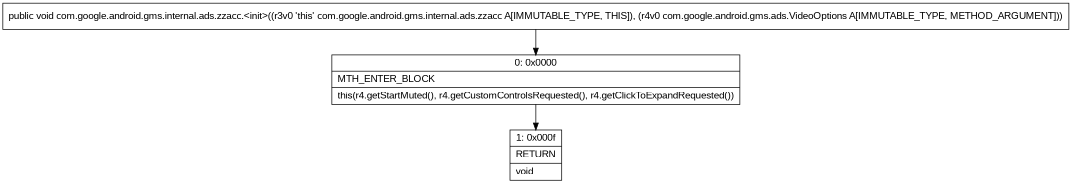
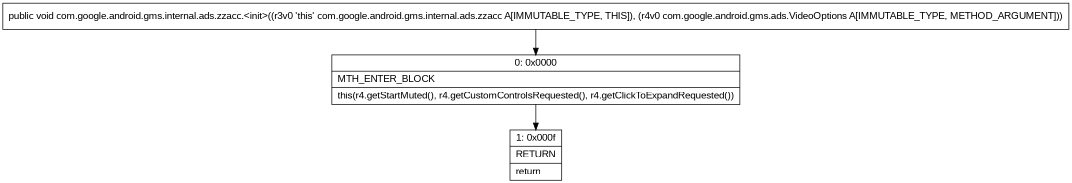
node "1: 0x000f": text "void" -> "return"
